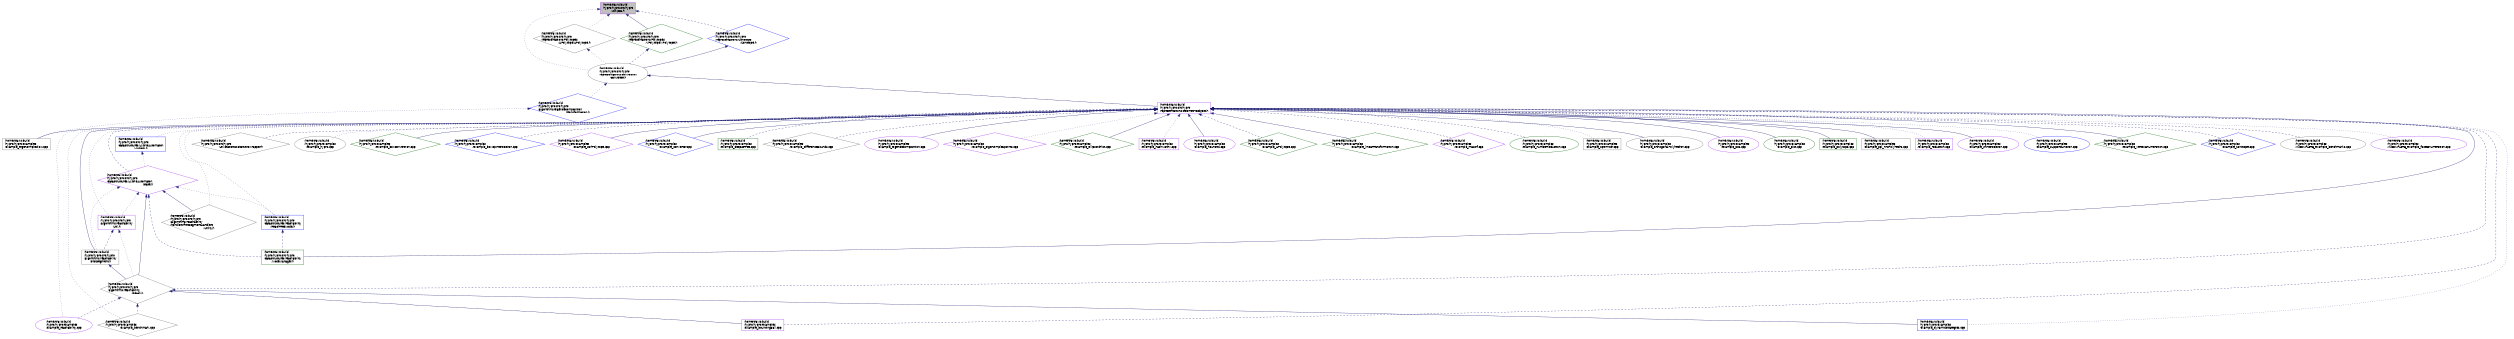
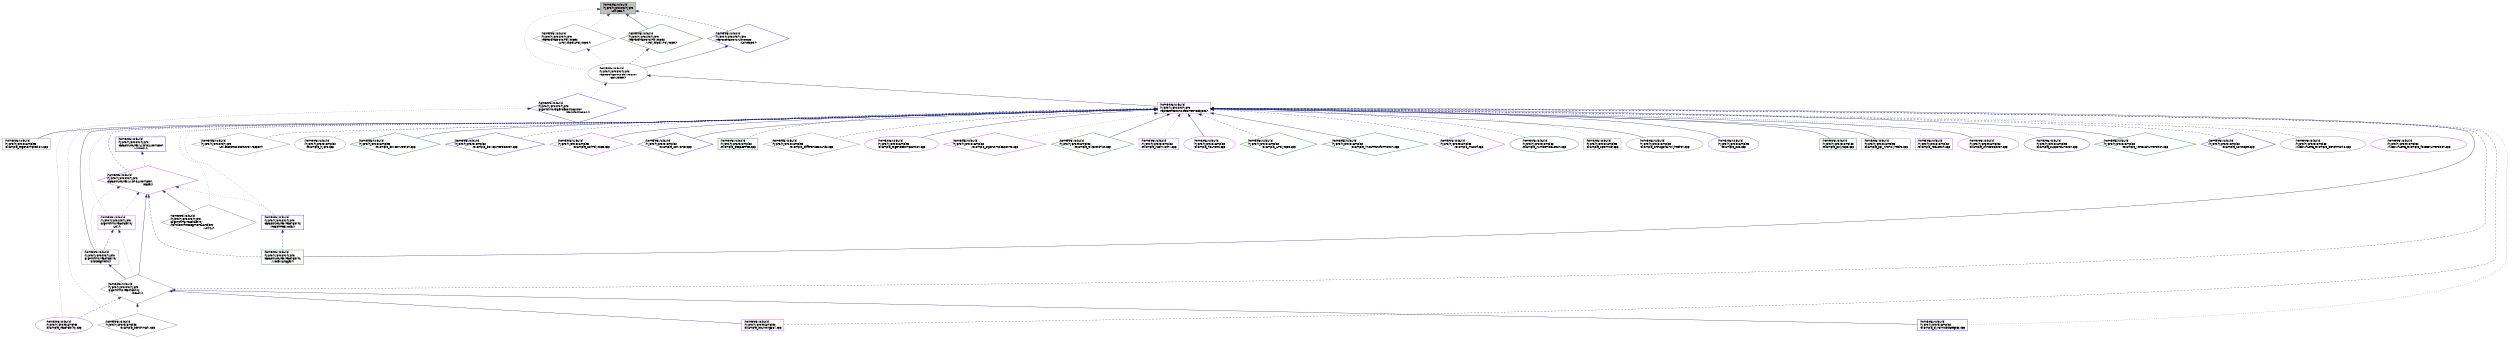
node "/home/travis/build /hypro/hypro/src/hypro /util/pca.h": color purple -> darkgreen
node "/home/travis/build /hypro/hypro/examples /example_plot.cpp": removed
